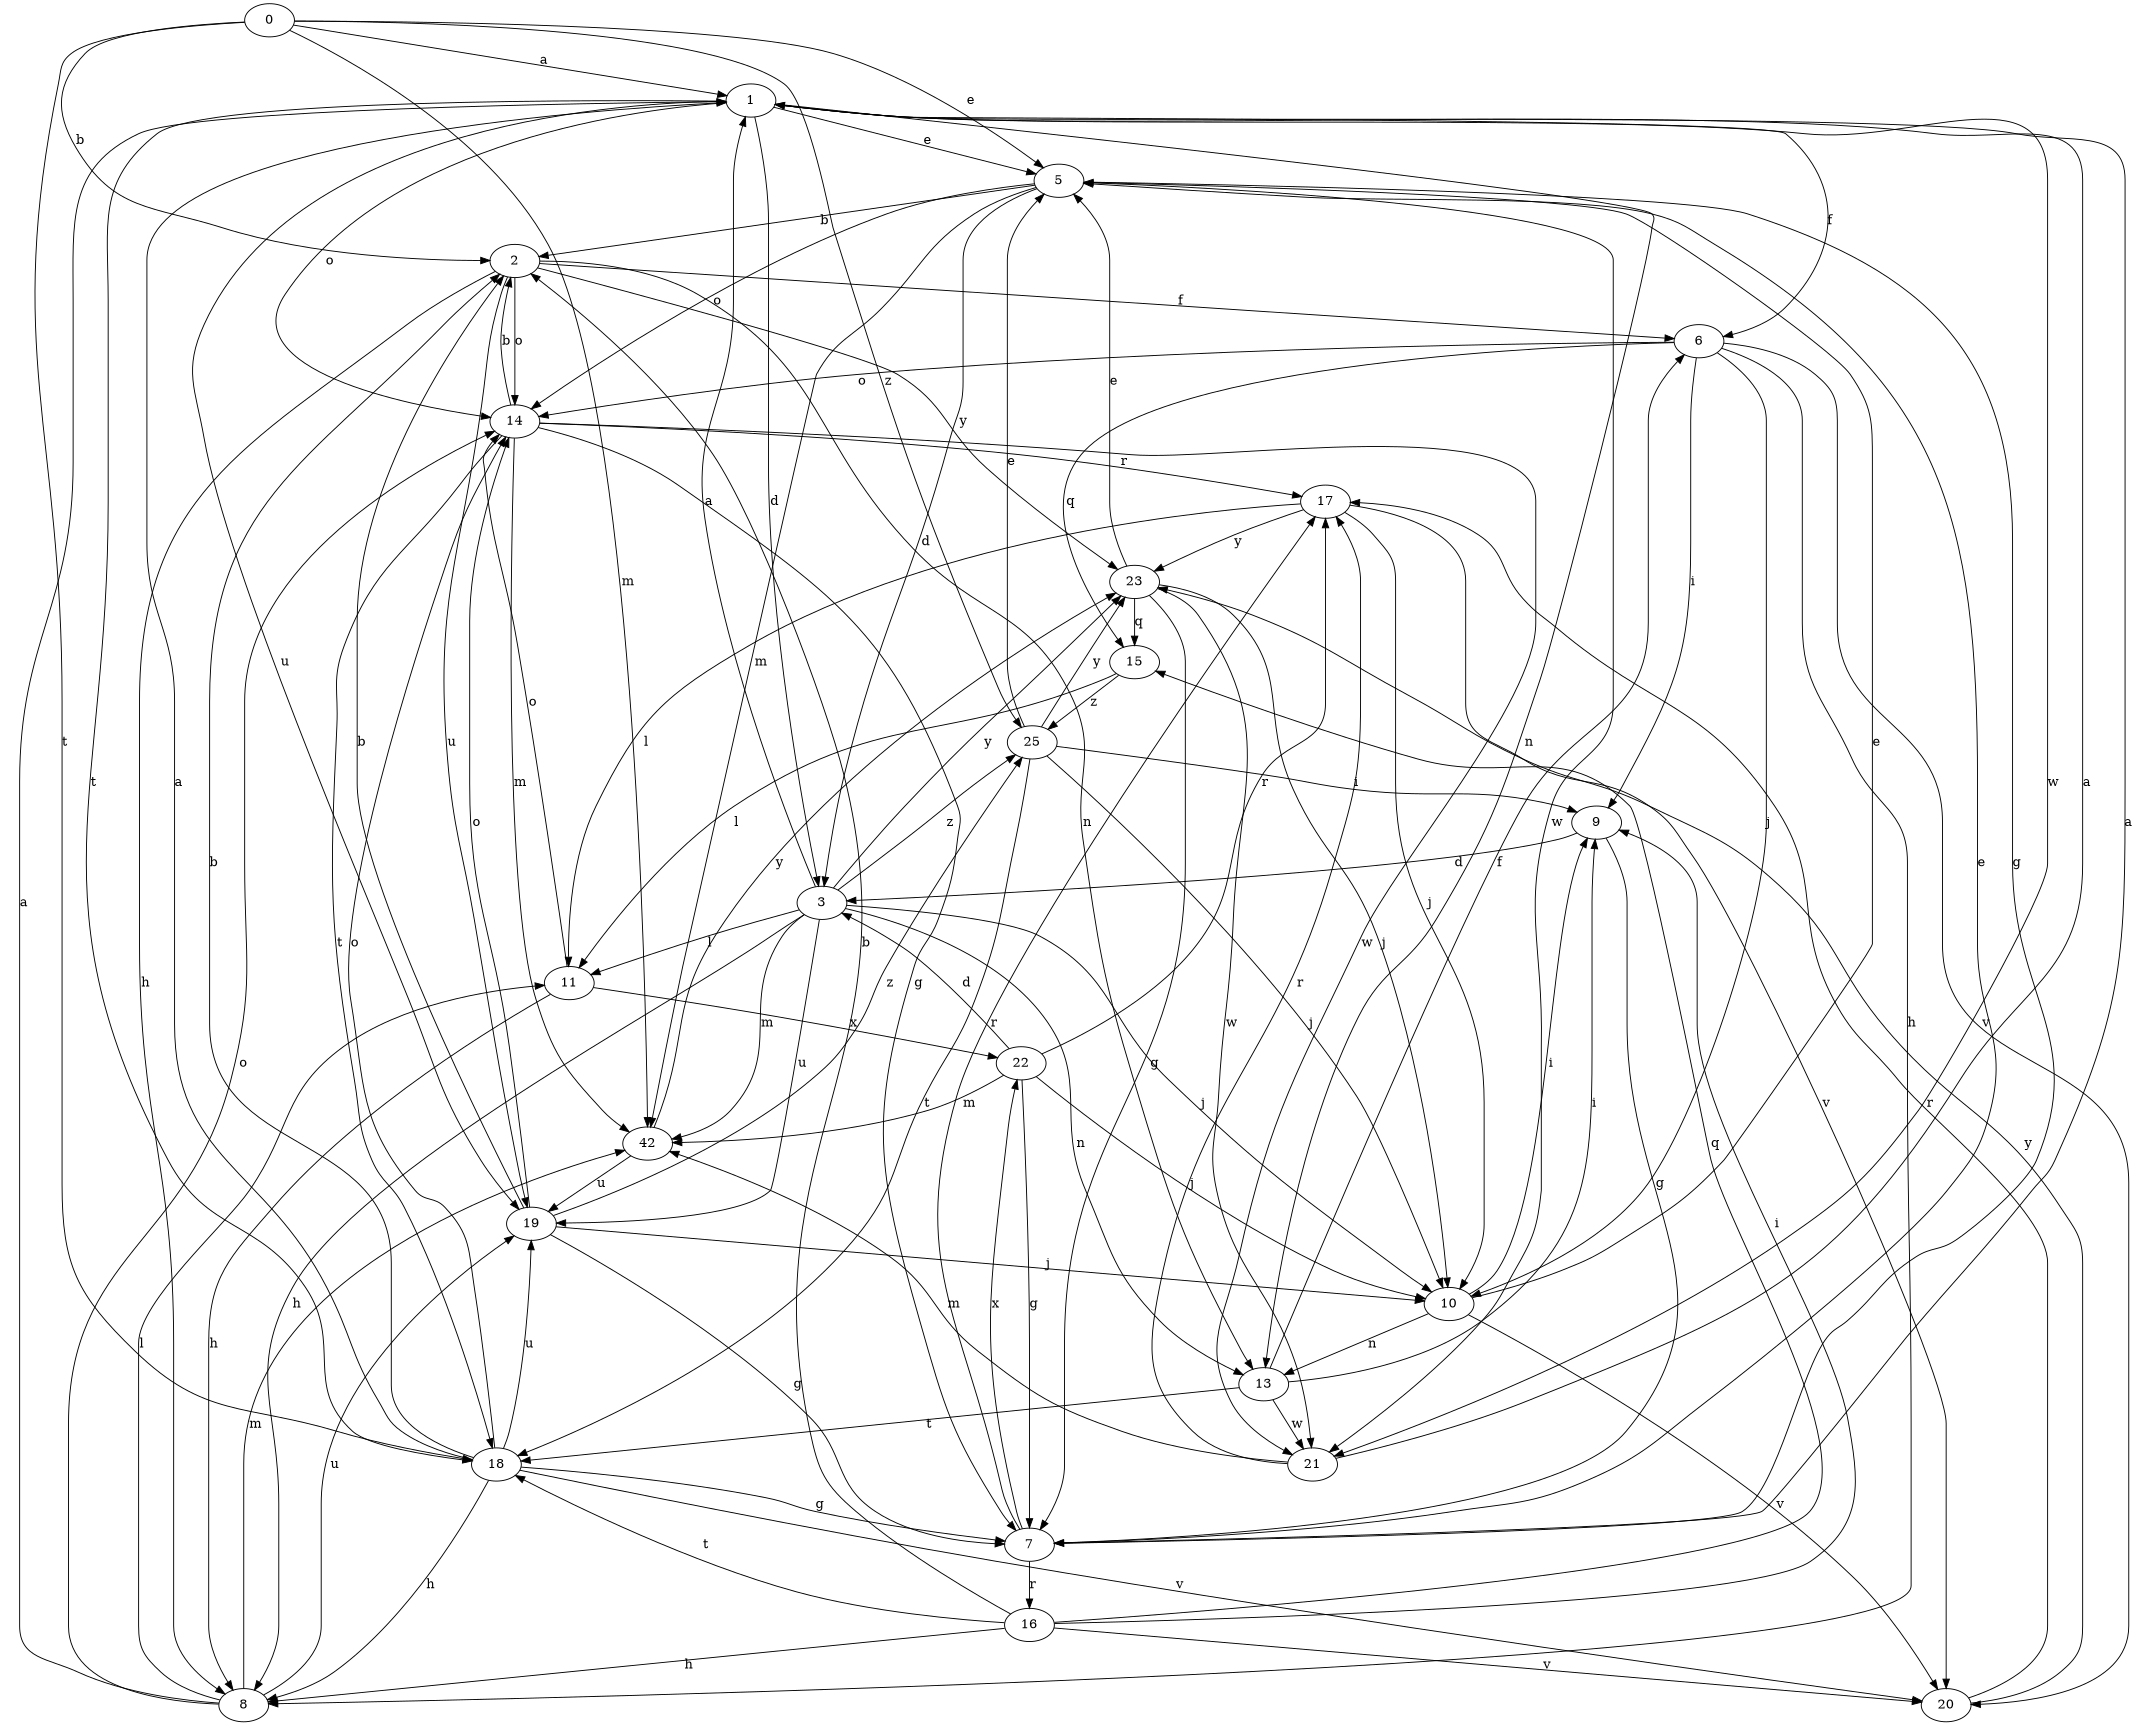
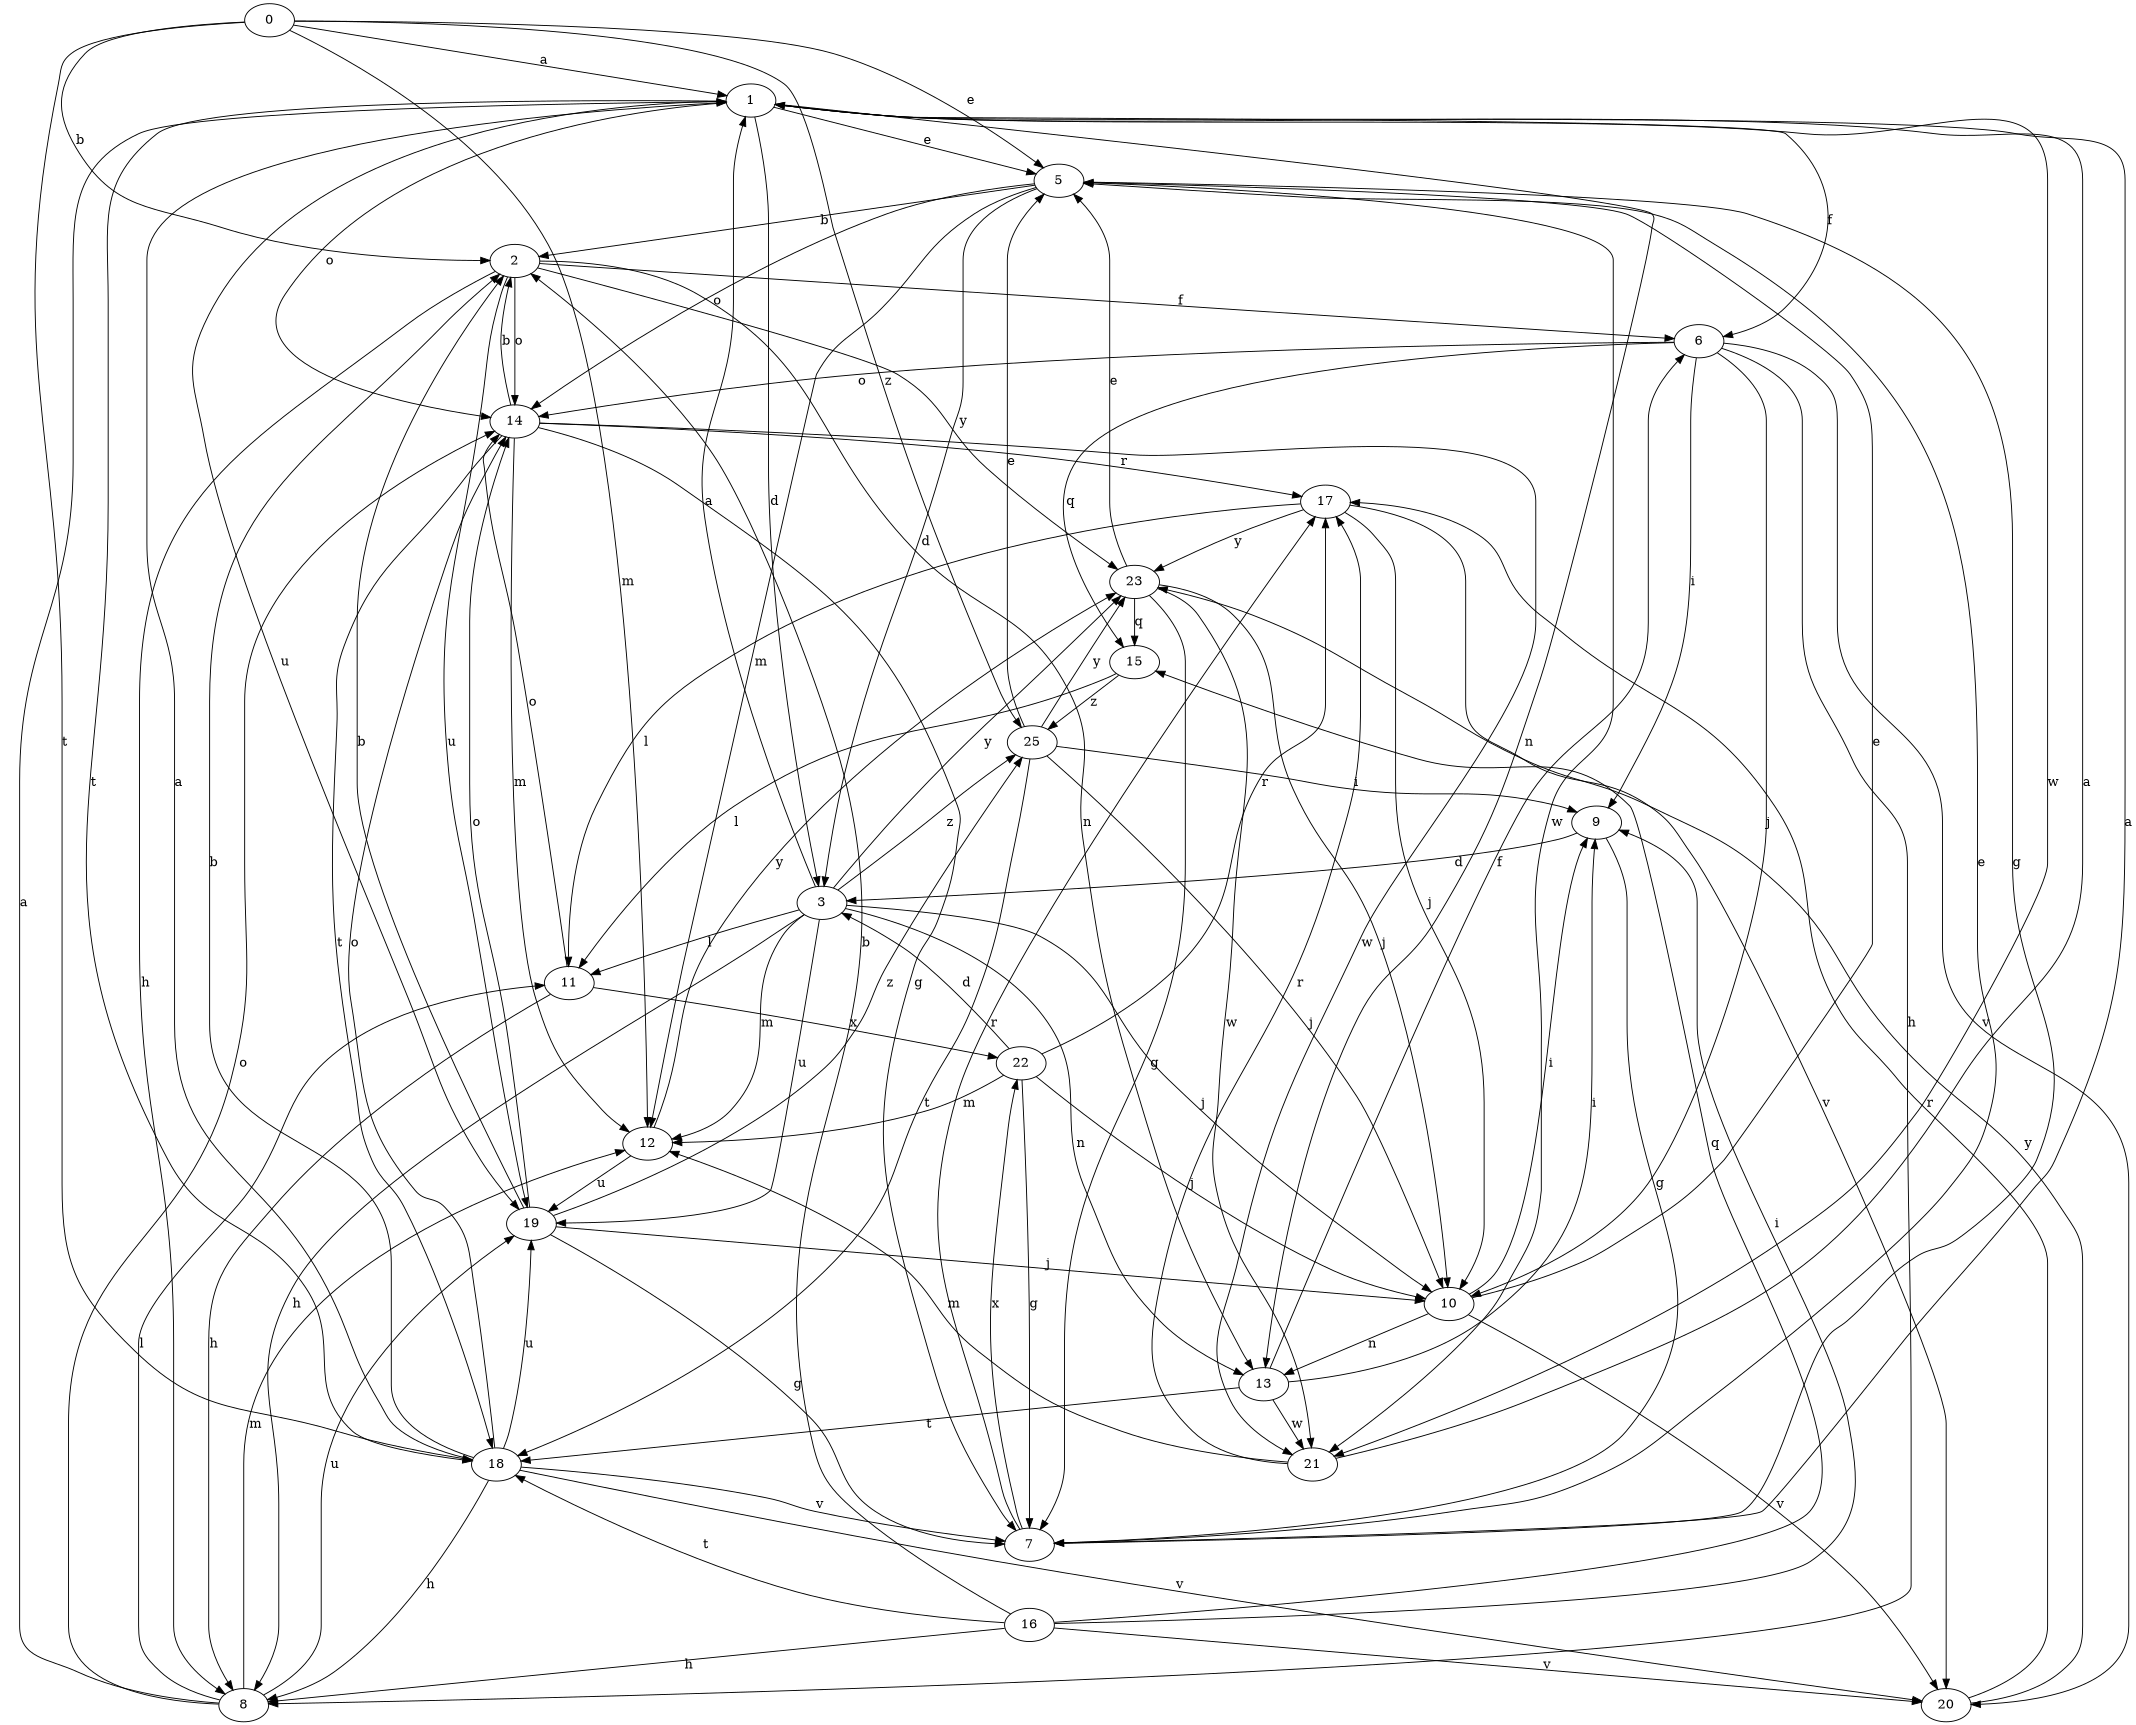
node "42": label "42" -> "12"
edge "18" -> "7": label "g" -> "v"
edge "7" -> "16": removed, label "r"
